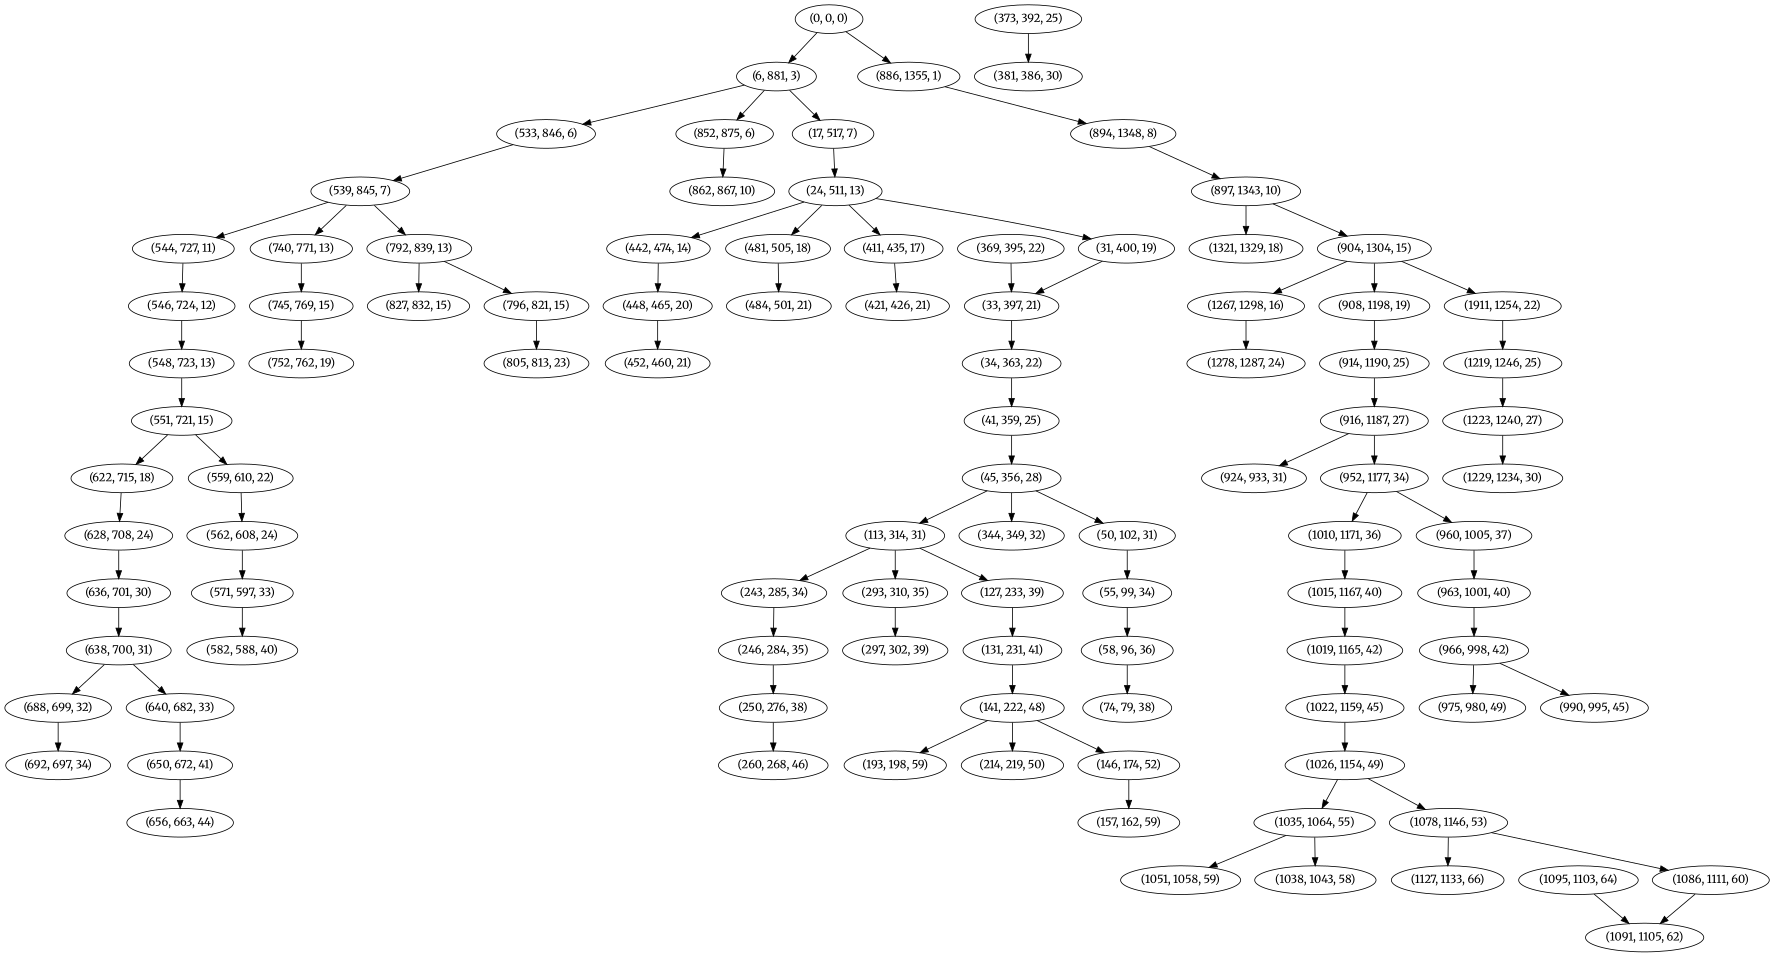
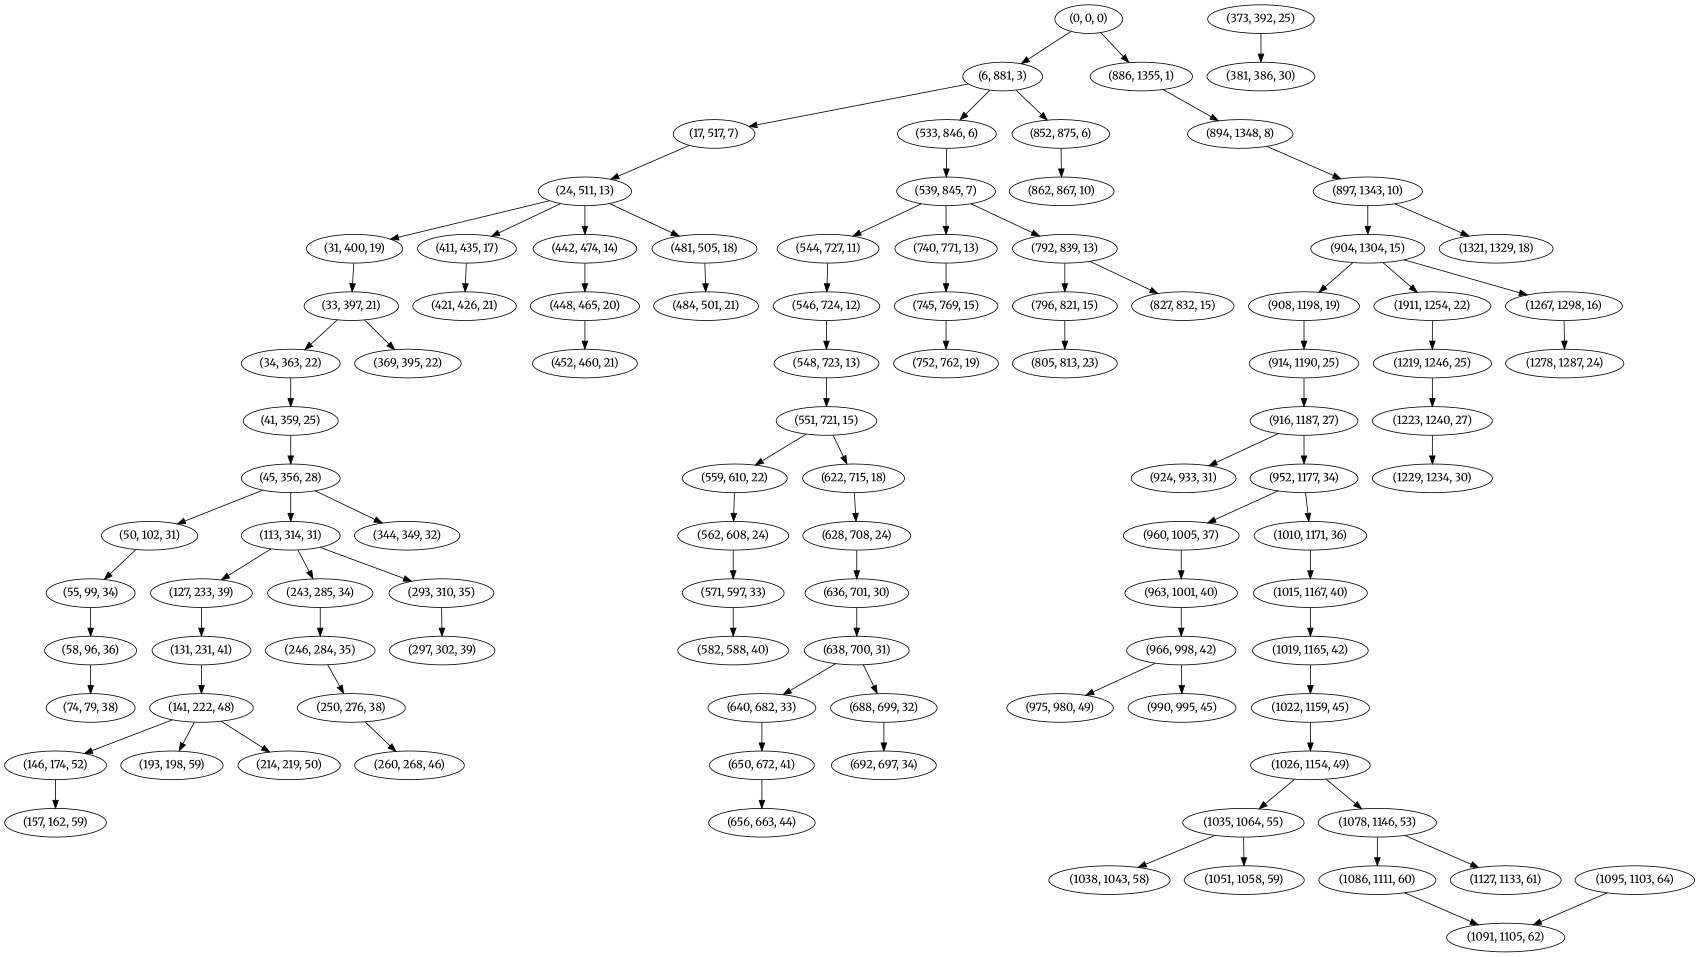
edge "(369, 395, 22)" -> "(33, 397, 21)": reversed
node "(1127, 1133, 66)": label "(1127, 1133, 66)" -> "(1127, 1133, 61)"
